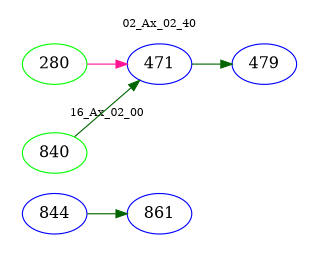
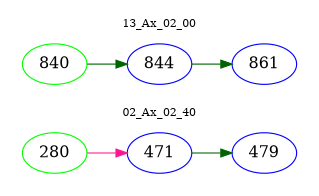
edge "840" -> "471": now "840" -> "844"
cluster "16_Ax_02_00": label "16_Ax_02_00" -> "13_Ax_02_00"
